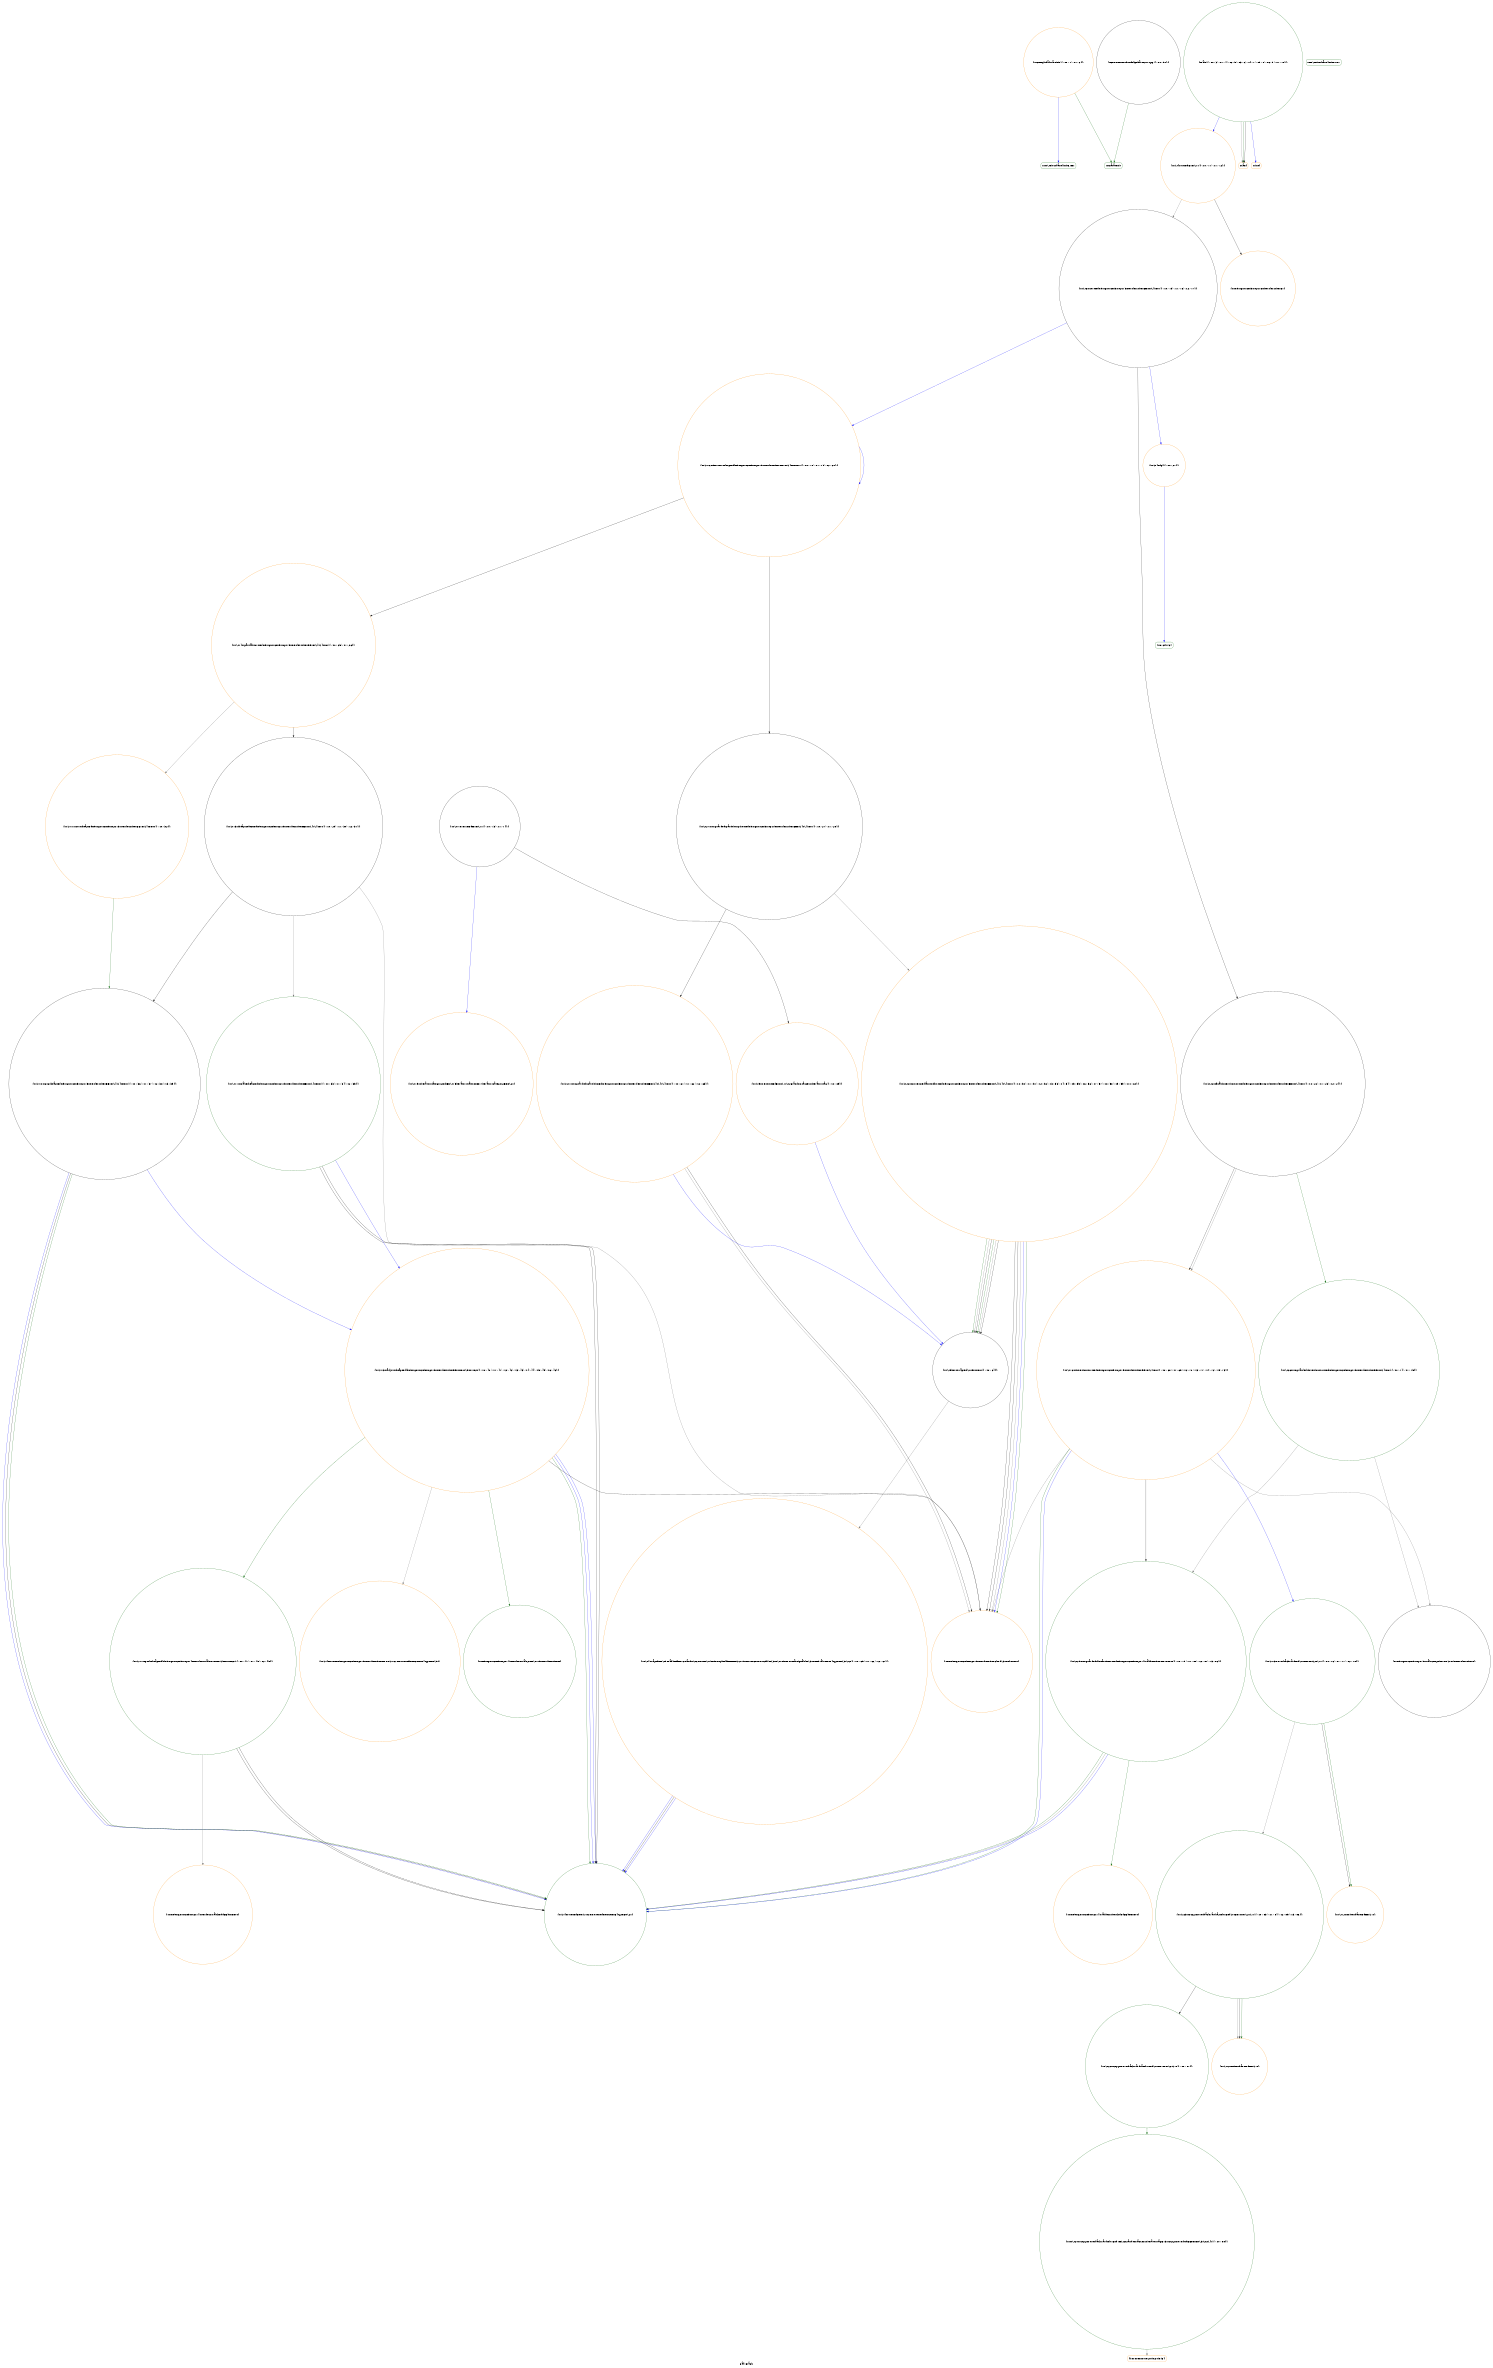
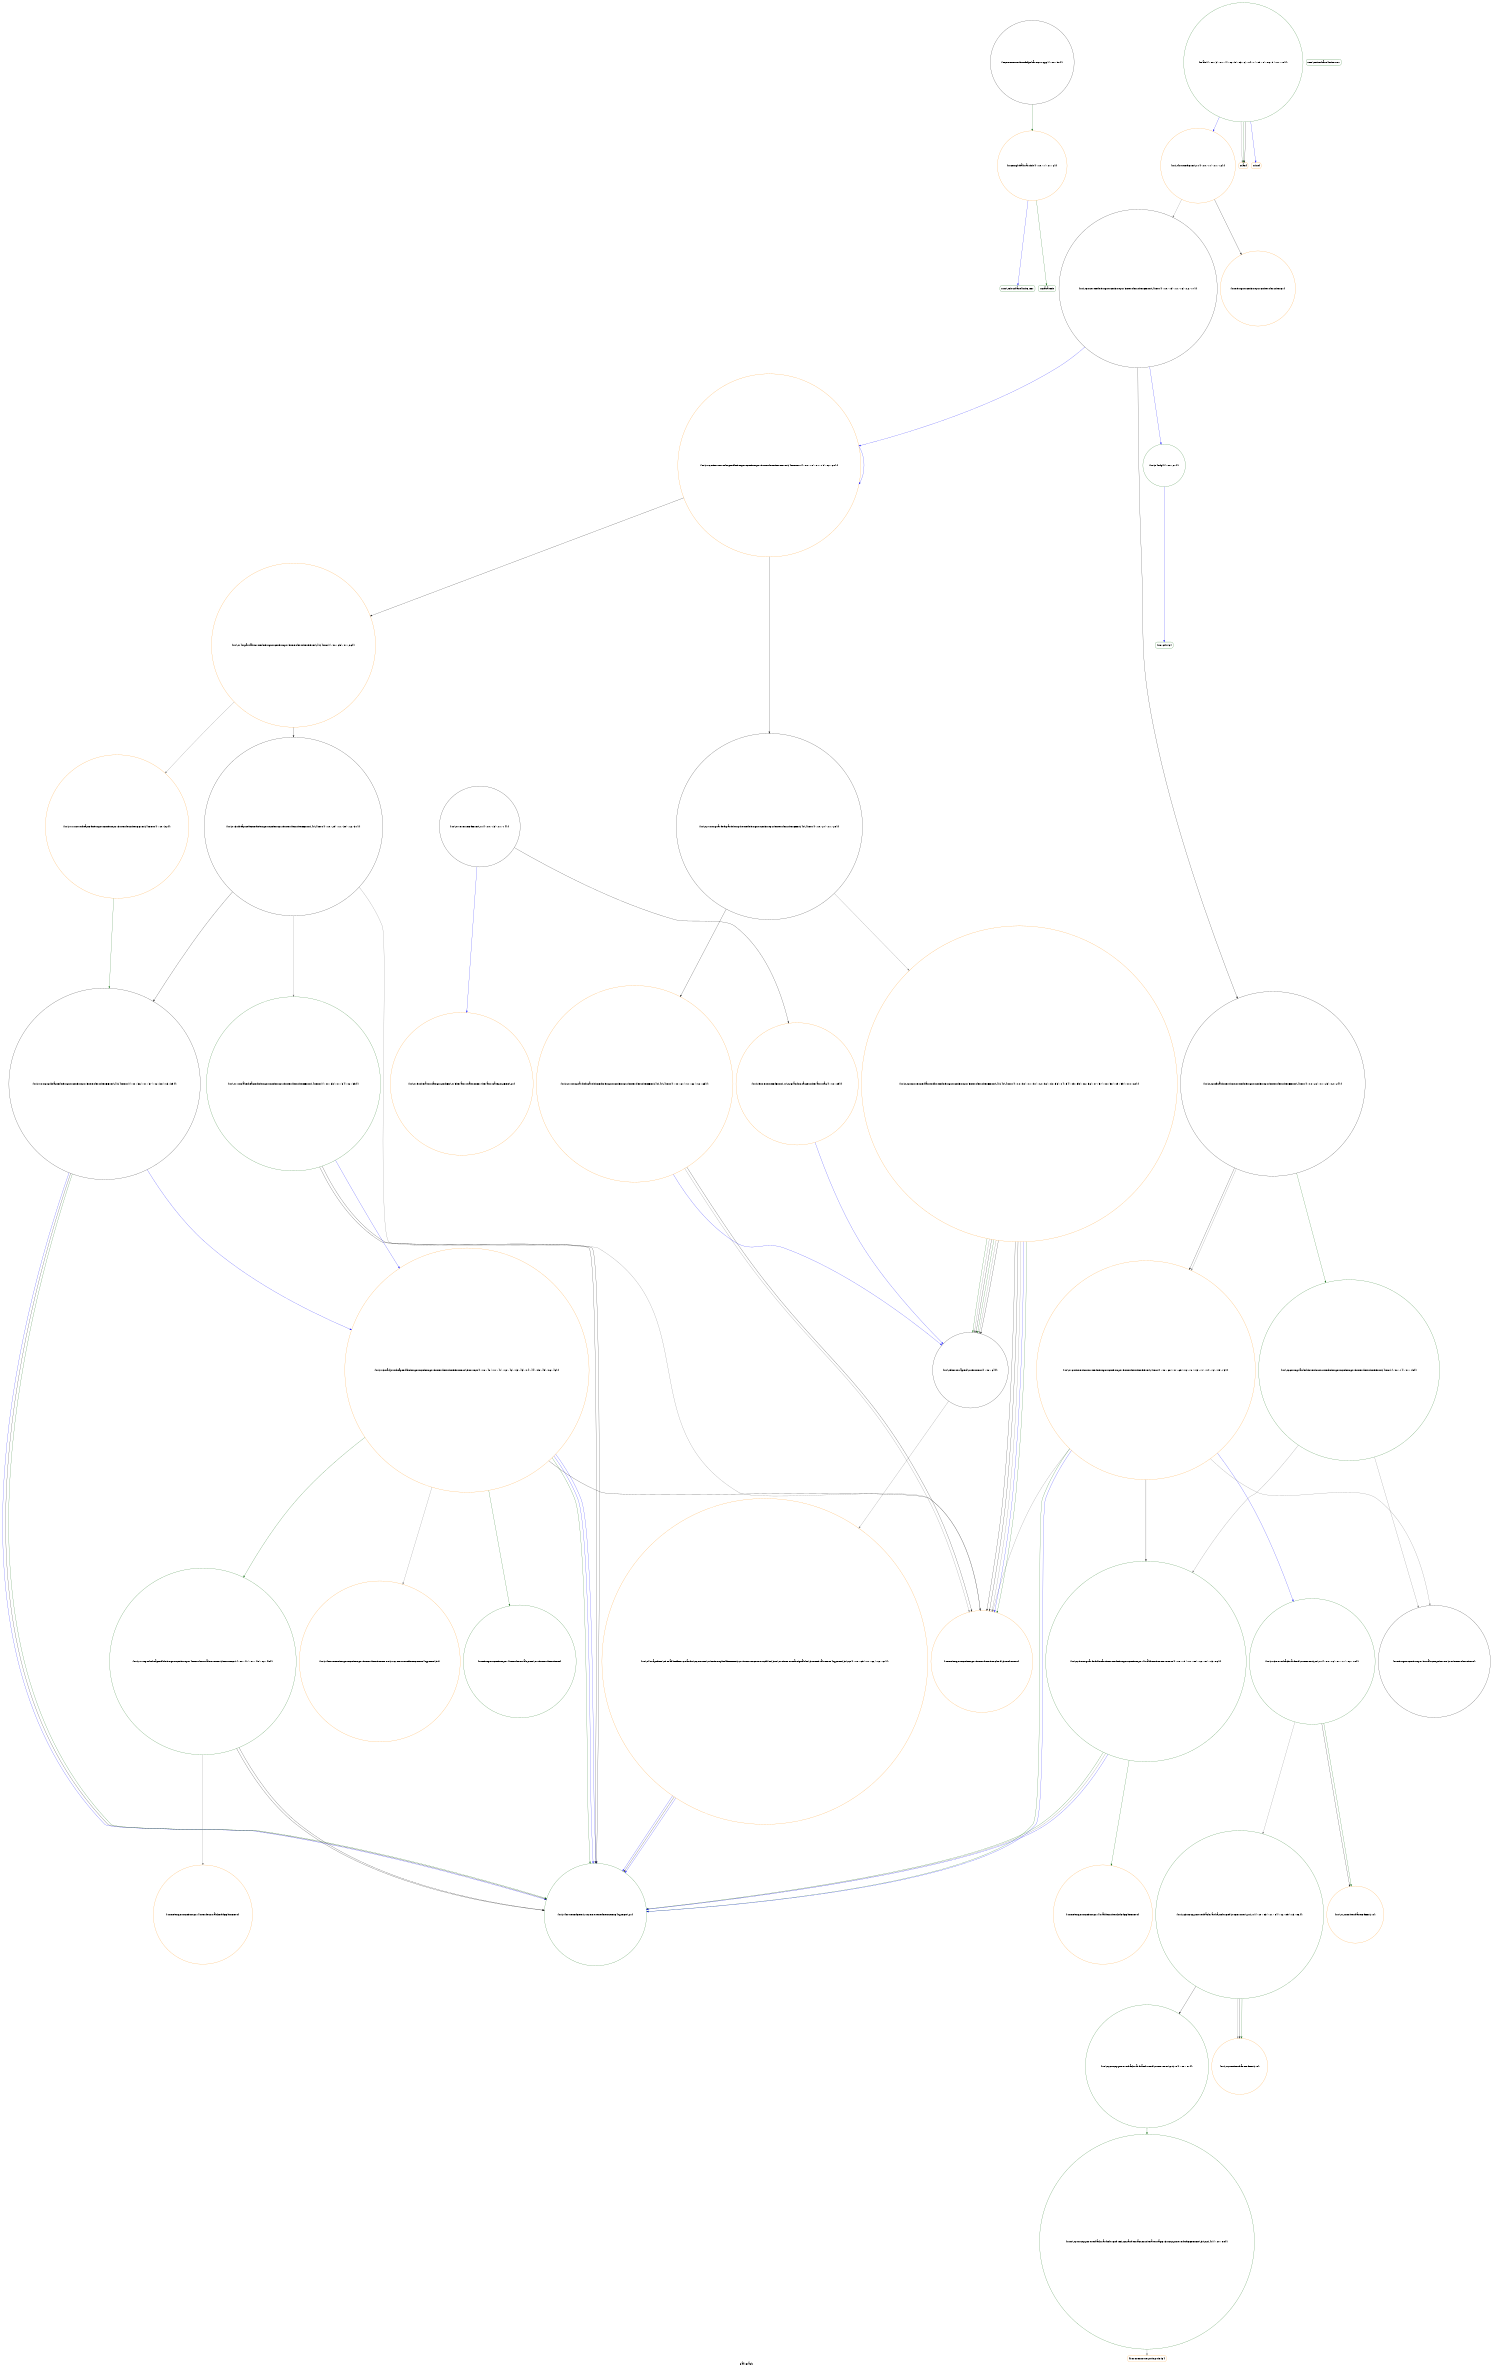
edge "{_GLOBAL__sub_I_felipebart_2_1.cpp|{<s0>90}}" -> "__cxa_atexit": now "{_GLOBAL__sub_I_felipebart_2_1.cpp|{<s0>90}}" -> "{__cxx_global_var_init|{<s0>1|<s1>2}}"
node "{_ZSt4__lgl|{<s0>21}}": color darkorange -> darkgreen
